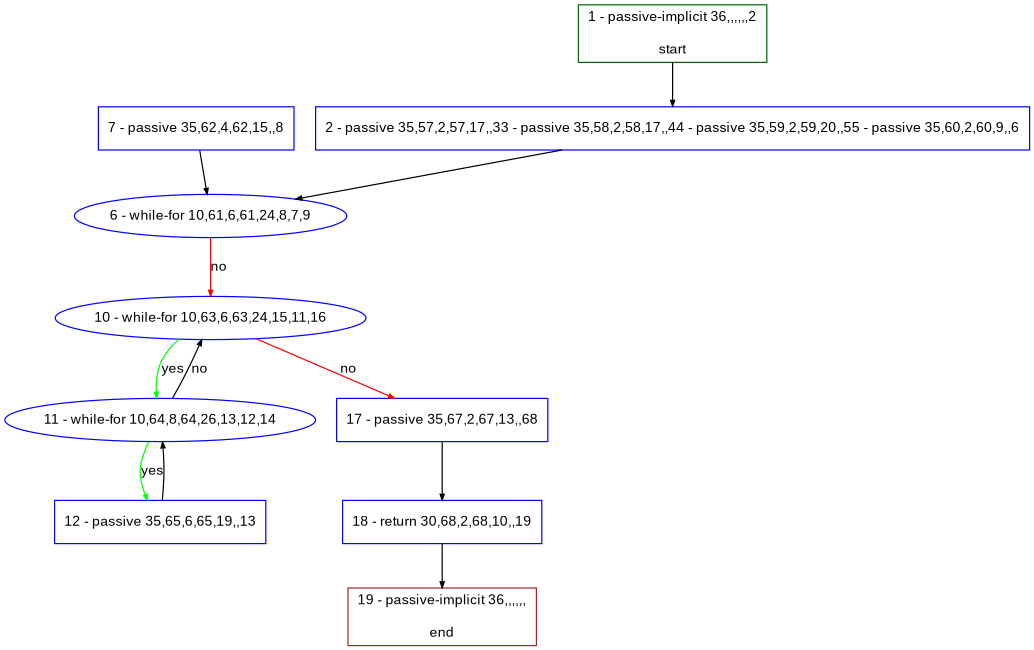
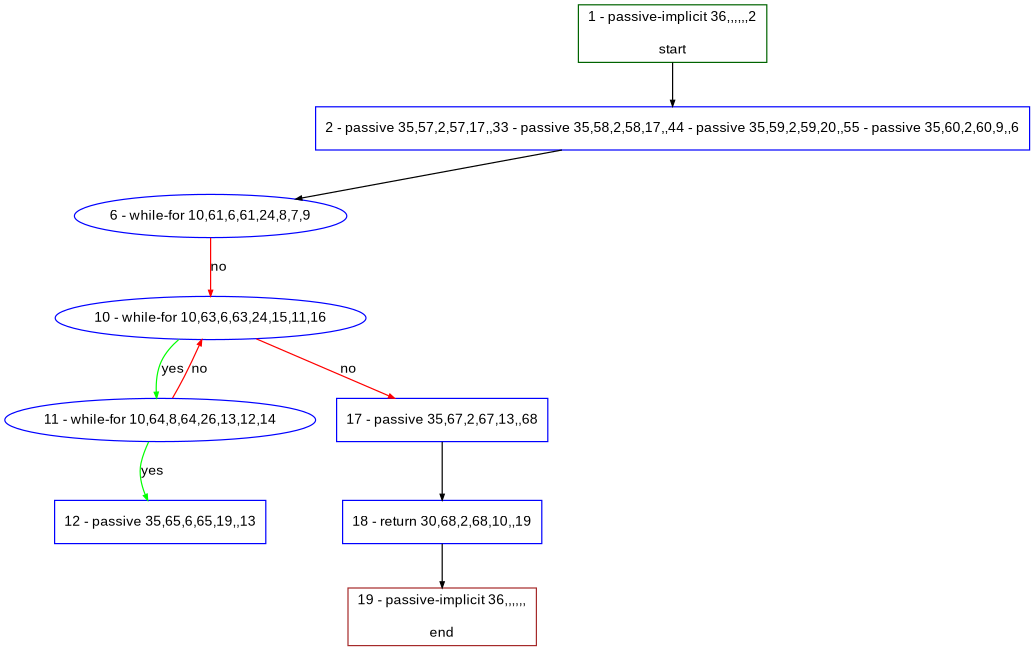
node "7 - passive 35,62,4,62,15,,8": removed
edge "11 - while-for 10,64,8,64,26,13,12,14" -> "10 - while-for 10,63,6,63,24,15,11,16": color #000000 -> #ff0000
edge "12 - passive 35,65,6,65,19,,13" -> "11 - while-for 10,64,8,64,26,13,12,14": removed
